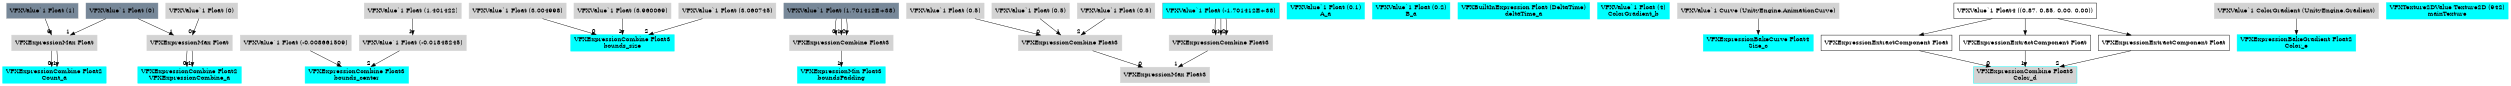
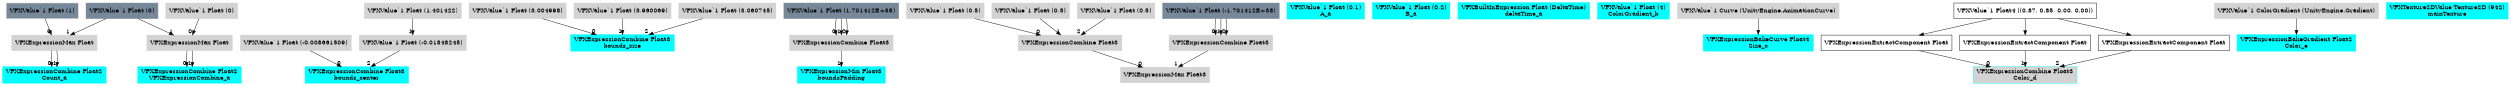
node "VFXValue`1 Float (-1,701412E+38)": fillcolor cyan -> lightslategray
